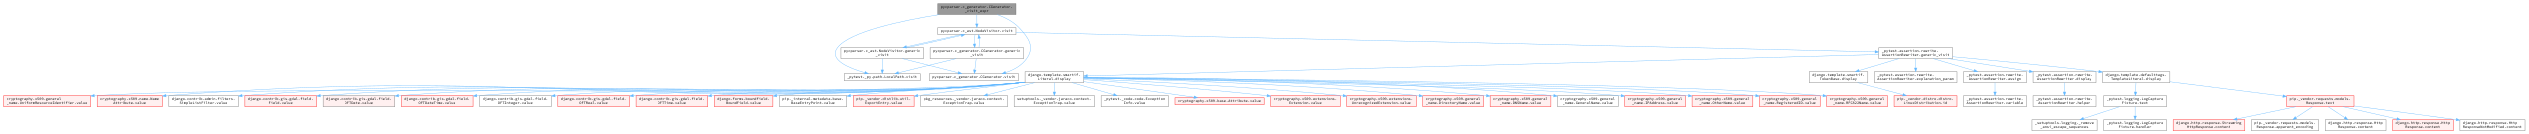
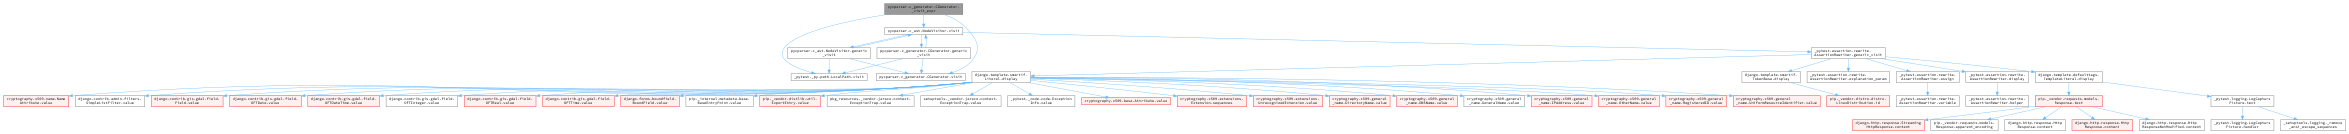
node "django.contrib.gis.gdal.field. OFTDate.value": color grey40 -> red
node "cryptography.x509.extensions. Extension.value": label "cryptography.x509.extensions. Extension.value" -> "cryptography.x509.extensions. Extension.sequences"
node "cryptography.x509.general _name.RFC822Name.value": removed
